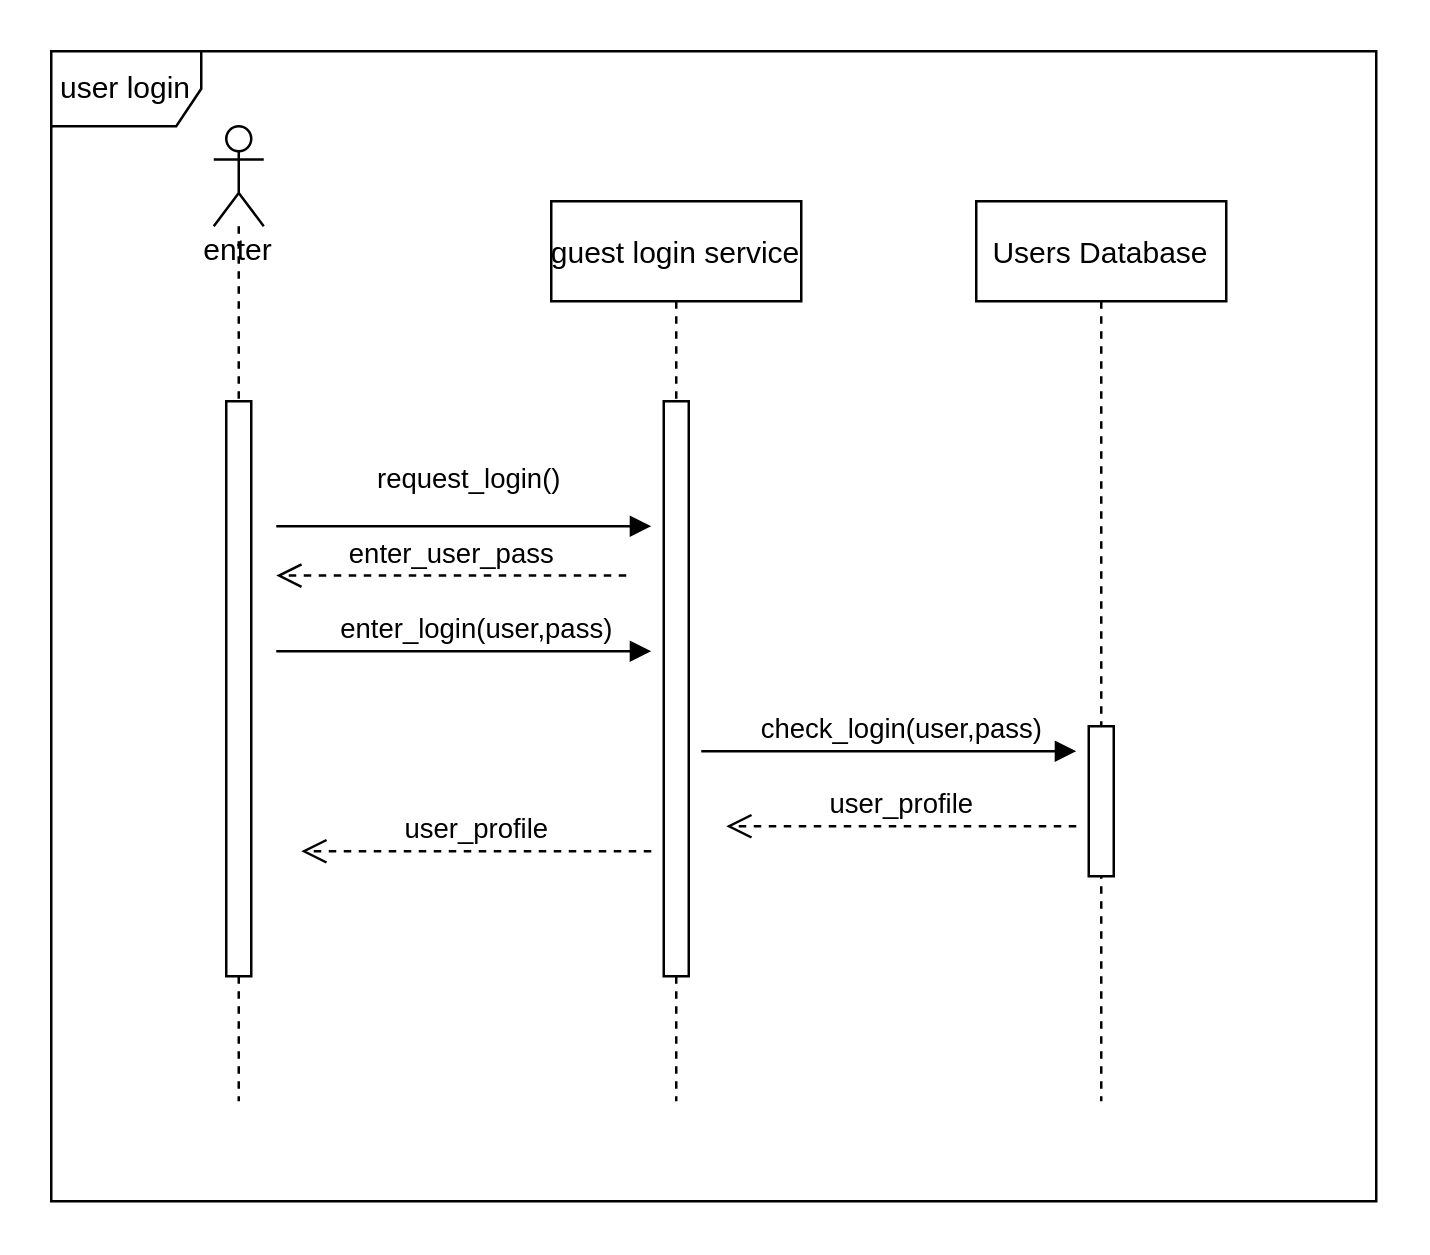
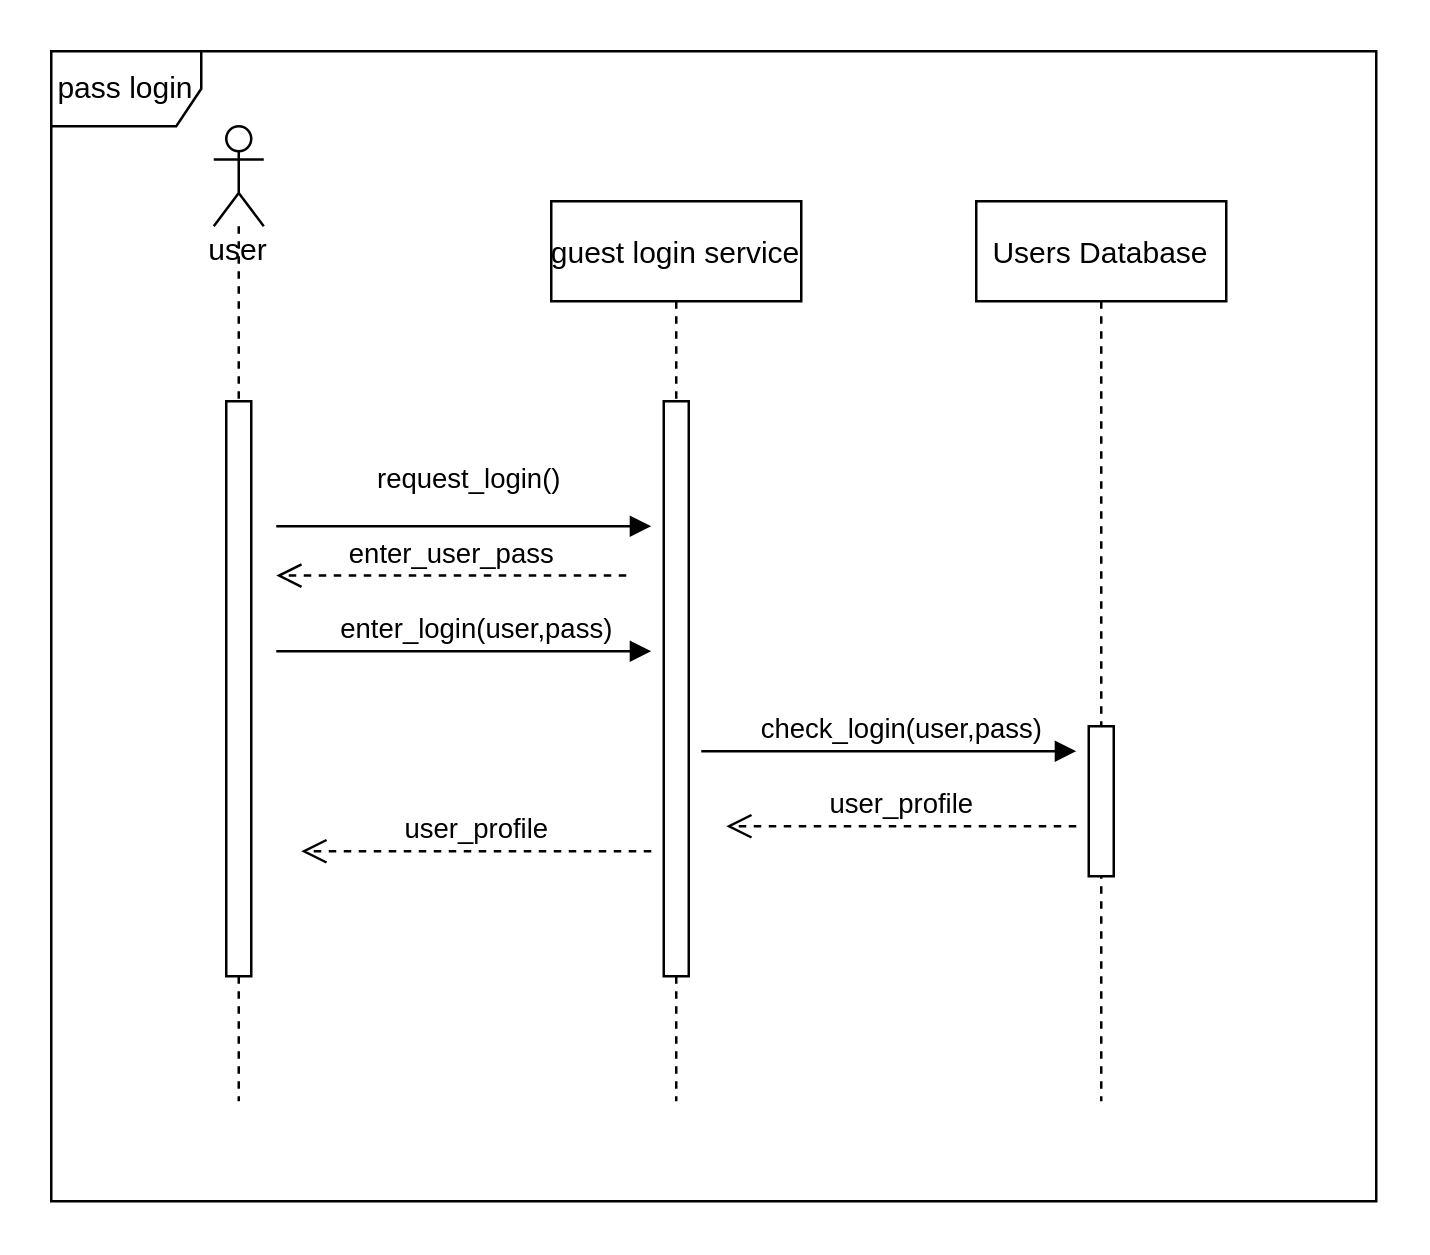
node "user login": label "user login" -> "pass login"
node "enter": label "enter" -> "user"
